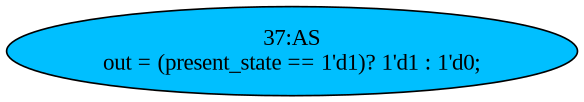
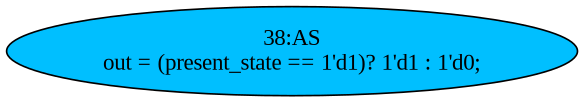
node "37:AS out = (present_state == 1'd1)? 1'd1 : 1'd0;": label "37:AS out = (present_state == 1'd1)? 1'd1 : 1'd0;" -> "38:AS out = (present_state == 1'd1)? 1'd1 : 1'd0;"
